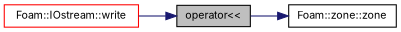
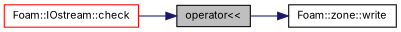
node "Foam::IOstream::write": label "Foam::IOstream::write" -> "Foam::IOstream::check"
node "Foam::zone::zone": label "Foam::zone::zone" -> "Foam::zone::write"
